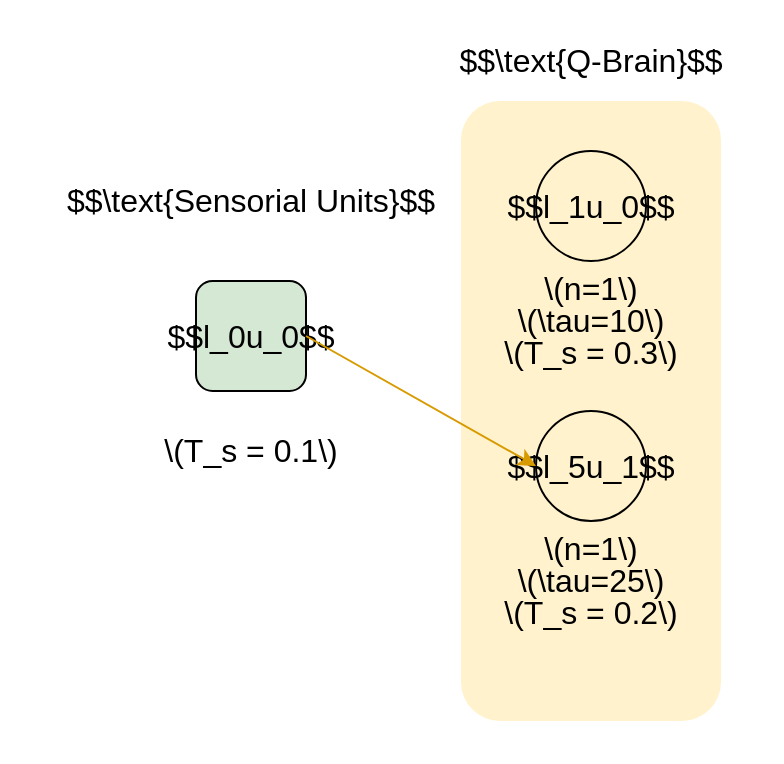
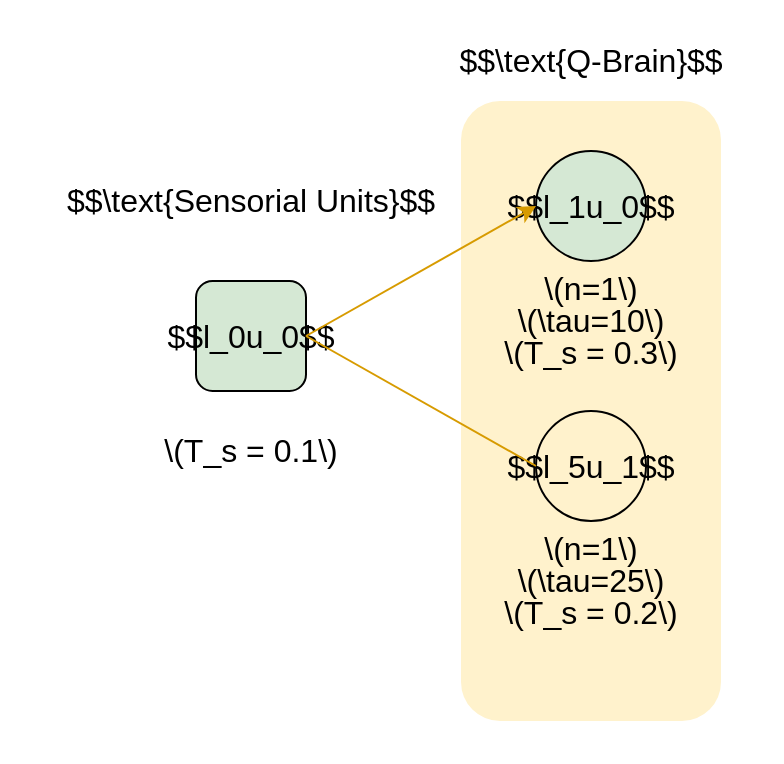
node "$$l_1u_0$$": fillcolor #fff2cc -> #d5e8d4
edge "$$l_0u_0$$" -> "$$l_1u_0$$": added
edge "$$l_0u_0$$" -> "$$l_5u_1$$": arrowhead classic -> none
